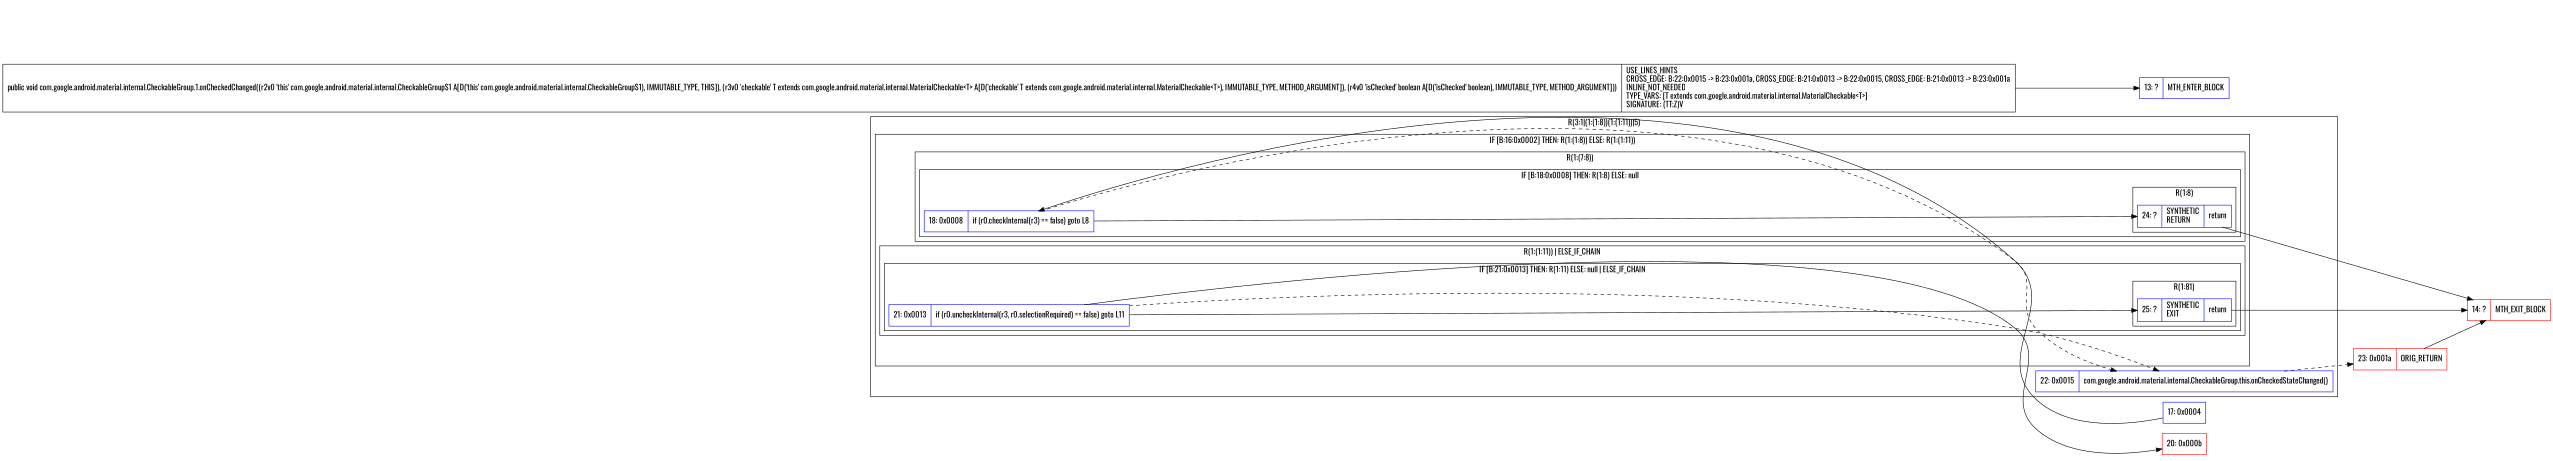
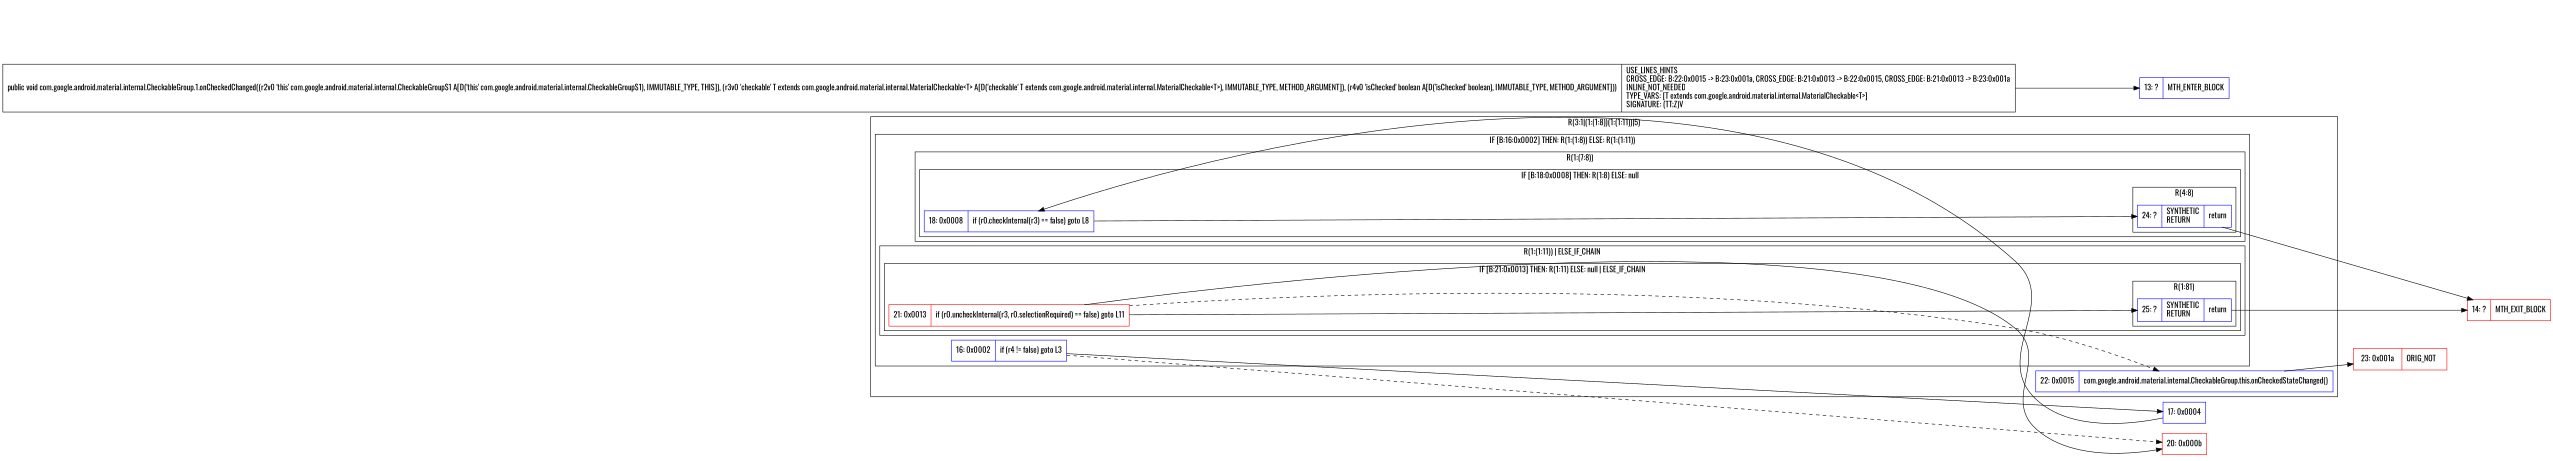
edge "18: 0x0008" -> "22: 0x0015": removed
cluster "R(1:8)": label "R(1:8)" -> "R(4:8)"
node "25: ?": text "EXIT" -> "RETURN"
node "21: 0x0013": color blue -> red
edge "23: 0x001a" -> "14: ?": removed
node "16: 0x0002": added
node "23: 0x001a": text "ORIG_RETURN" -> "ORIG_NOT"
edge "22: 0x0015" -> "23: 0x001a": style dashed -> solid
